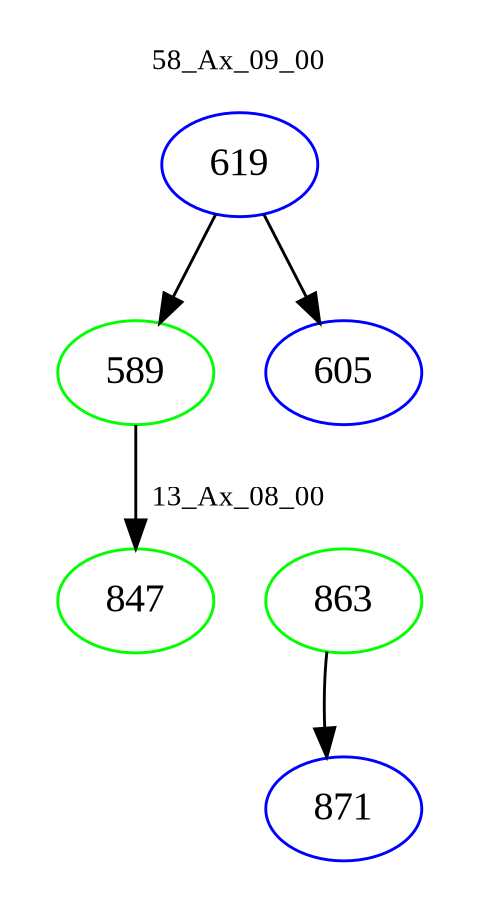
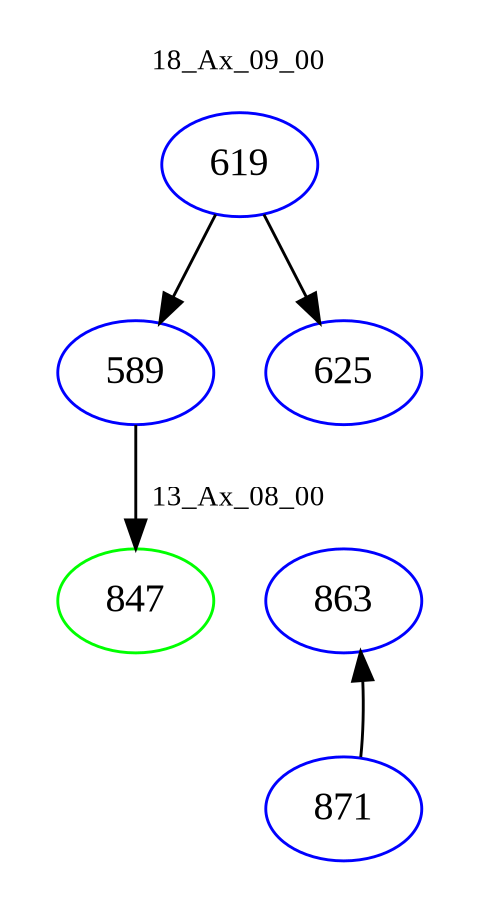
cluster "58_Ax_09_00": label "58_Ax_09_00" -> "18_Ax_09_00"
node "589": color green -> blue
node "605": label "605" -> "625"
node "863": color green -> blue
edge "863" -> "871": reversed
